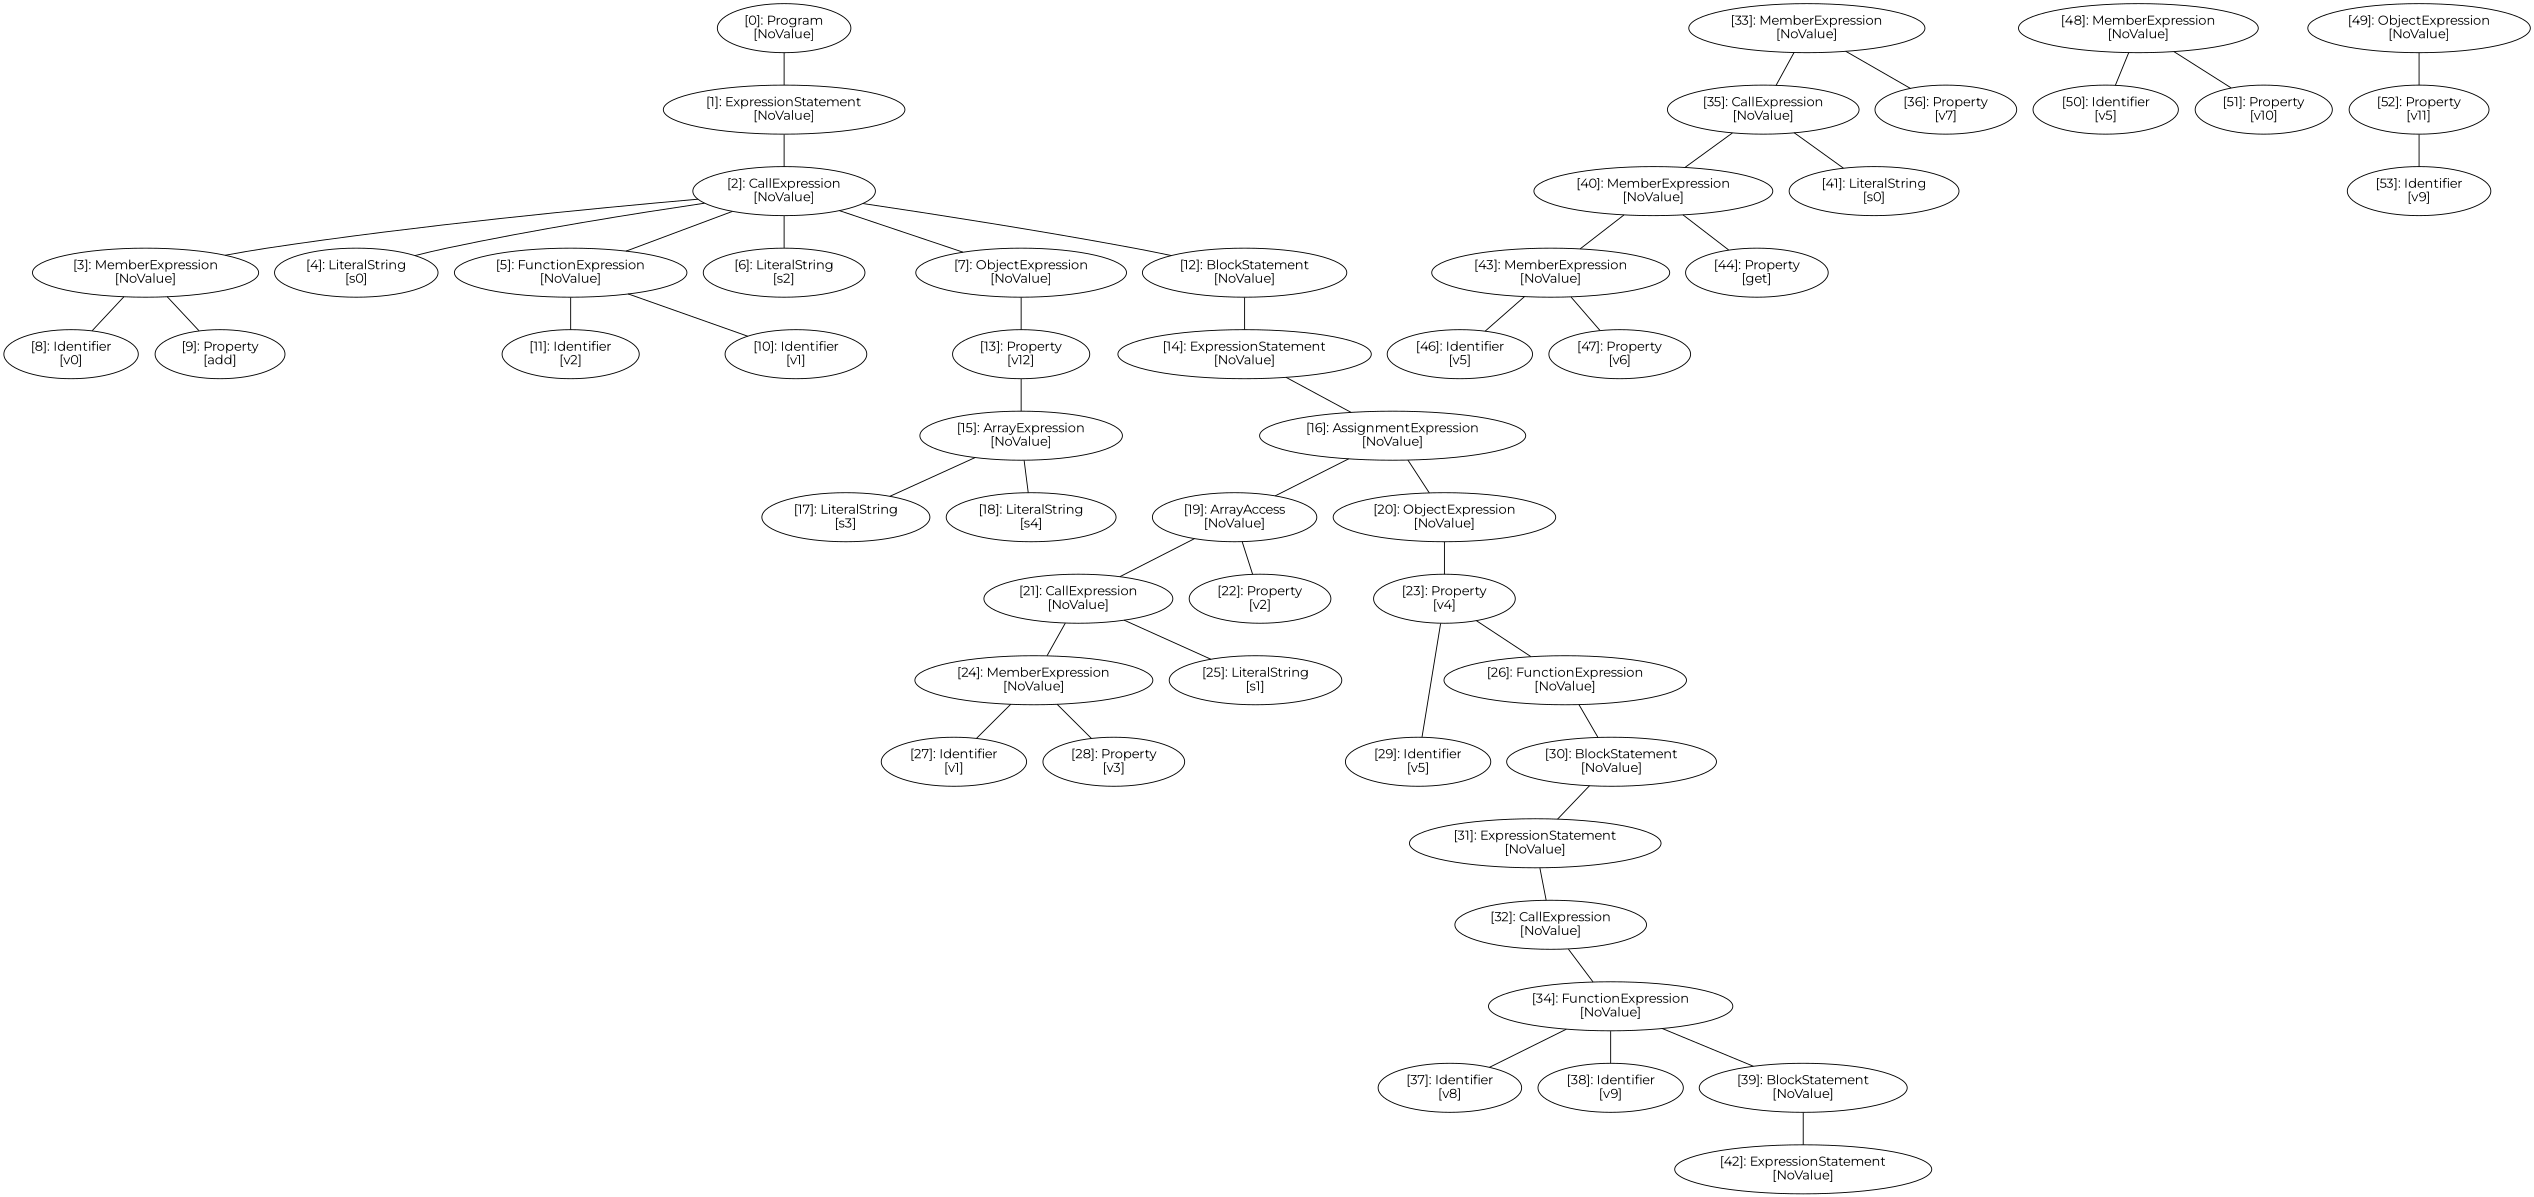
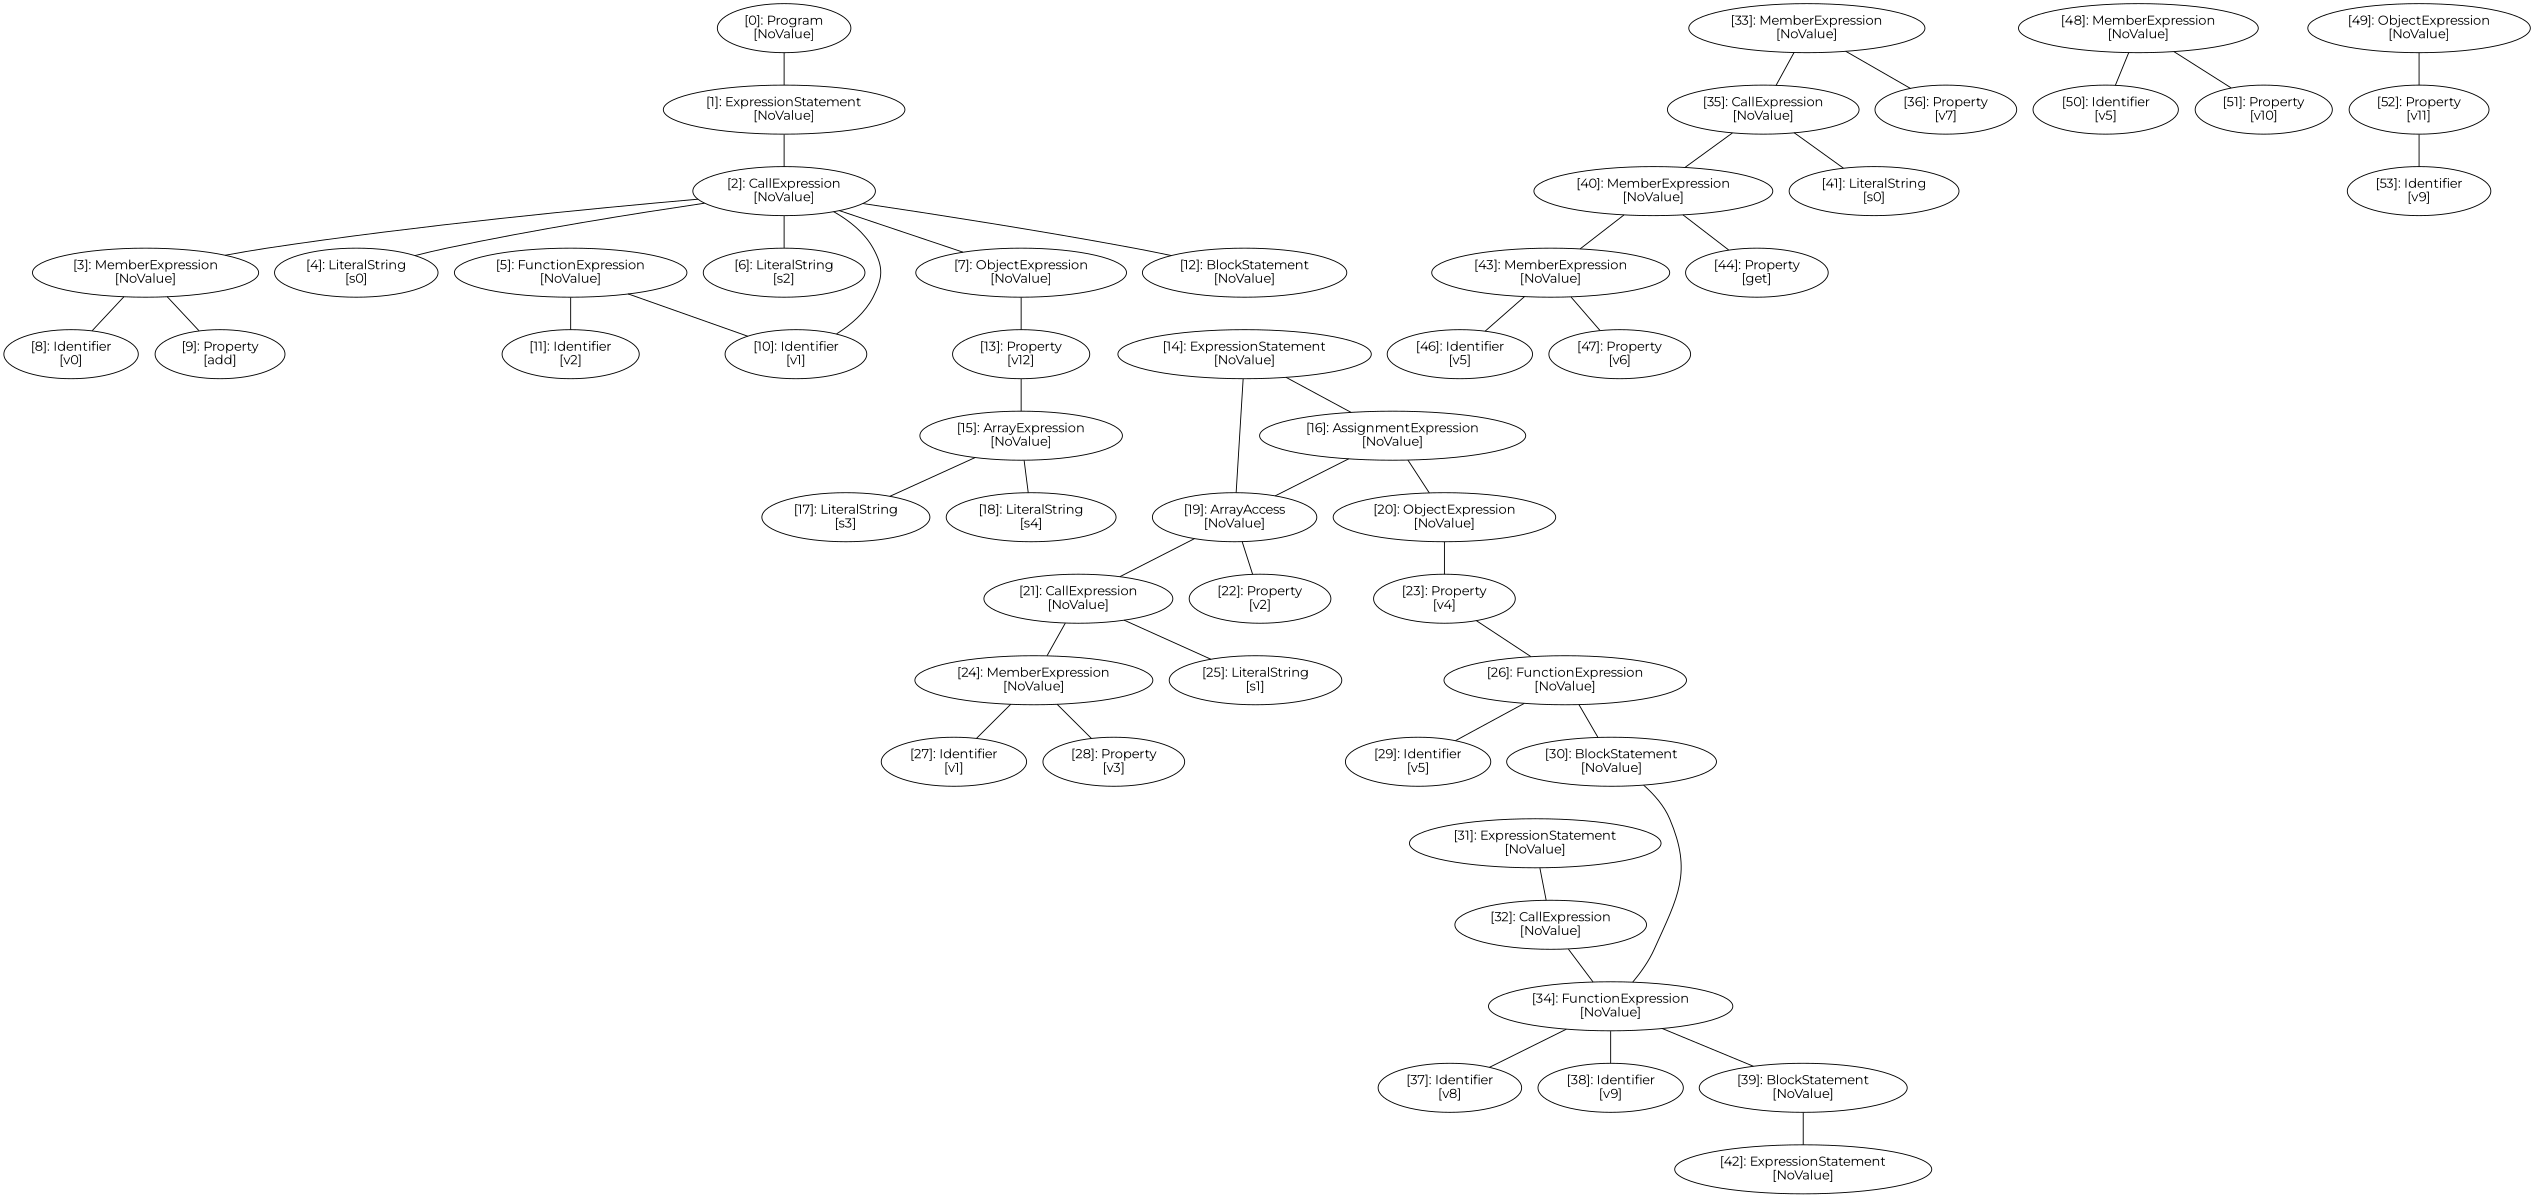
edge "[2]: CallExpression [NoValue]" -- "[5]: FunctionExpression [NoValue]": now "[2]: CallExpression [NoValue]" -- "[10]: Identifier [v1]"
edge "[12]: BlockStatement [NoValue]" -- "[14]: ExpressionStatement [NoValue]": now "[19]: ArrayAccess [NoValue]" -- "[14]: ExpressionStatement [NoValue]"
edge "[23]: Property [v4]" -- "[29]: Identifier [v5]": now "[26]: FunctionExpression [NoValue]" -- "[29]: Identifier [v5]"
edge "[30]: BlockStatement [NoValue]" -- "[31]: ExpressionStatement [NoValue]": now "[30]: BlockStatement [NoValue]" -- "[34]: FunctionExpression [NoValue]"
